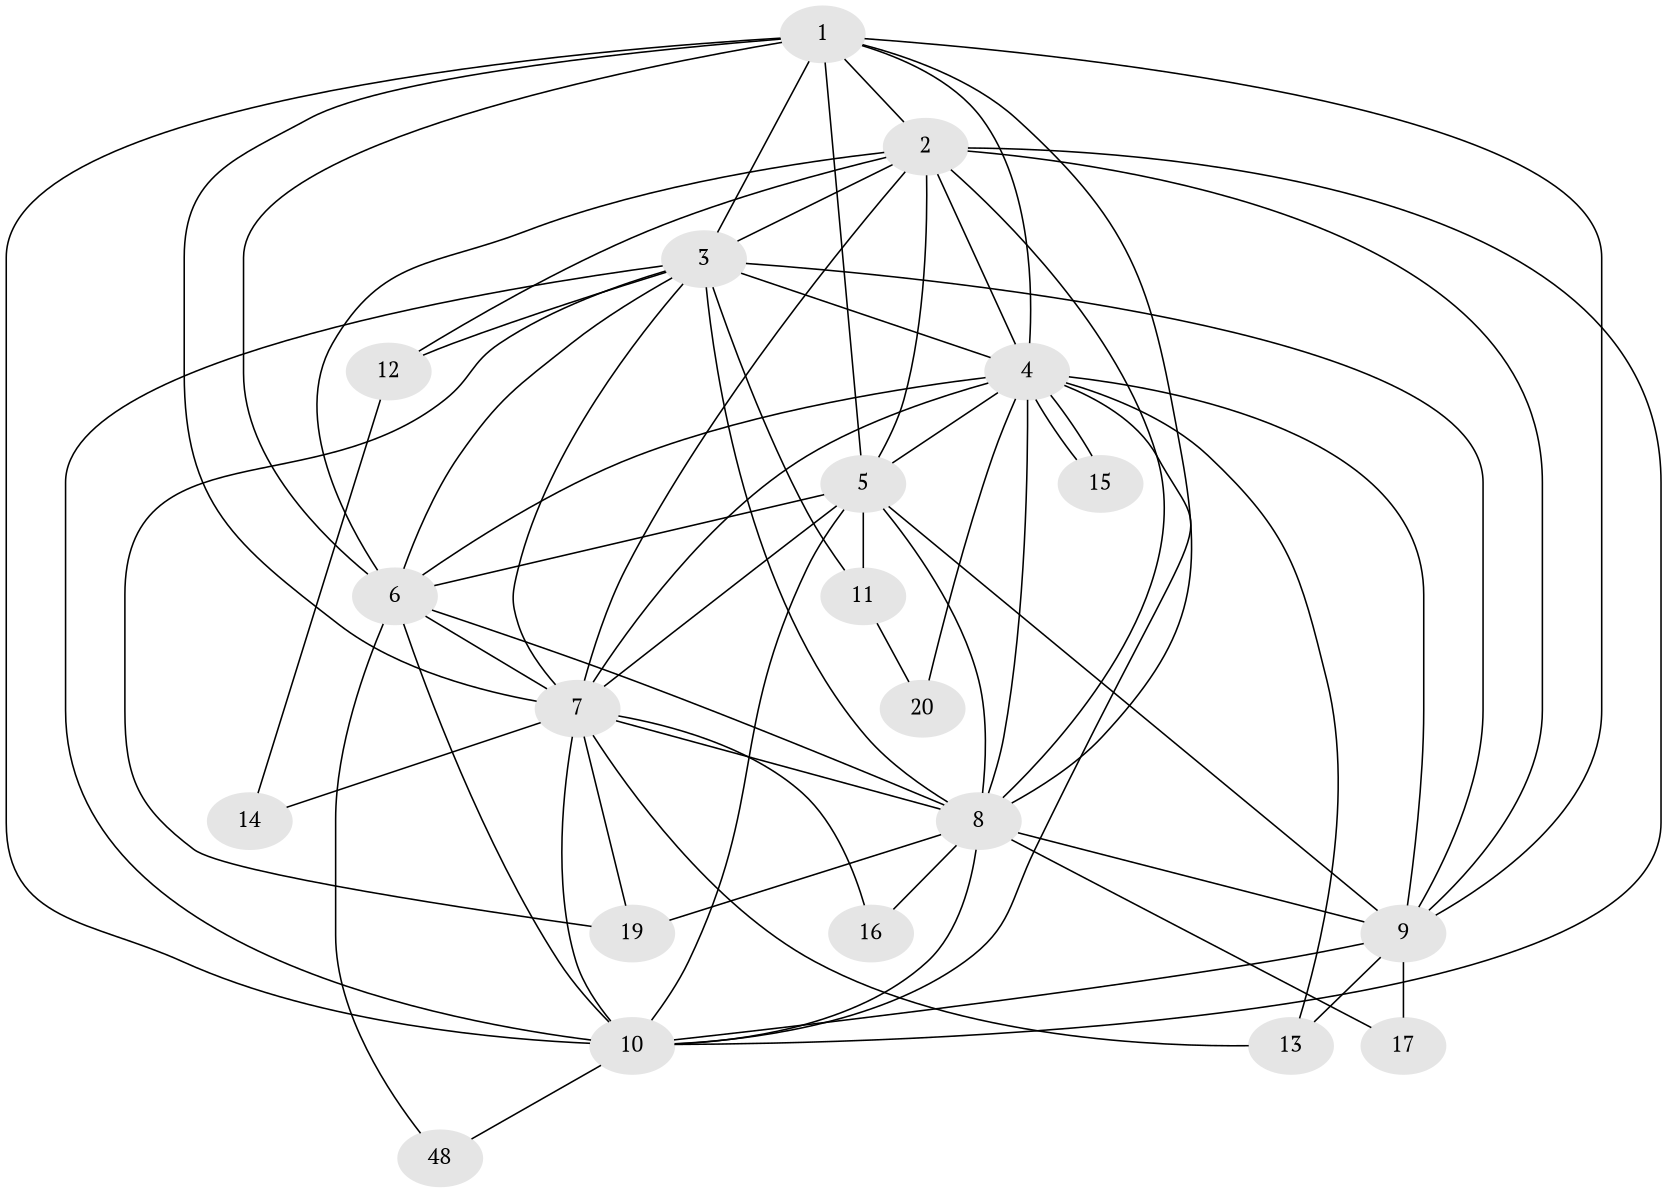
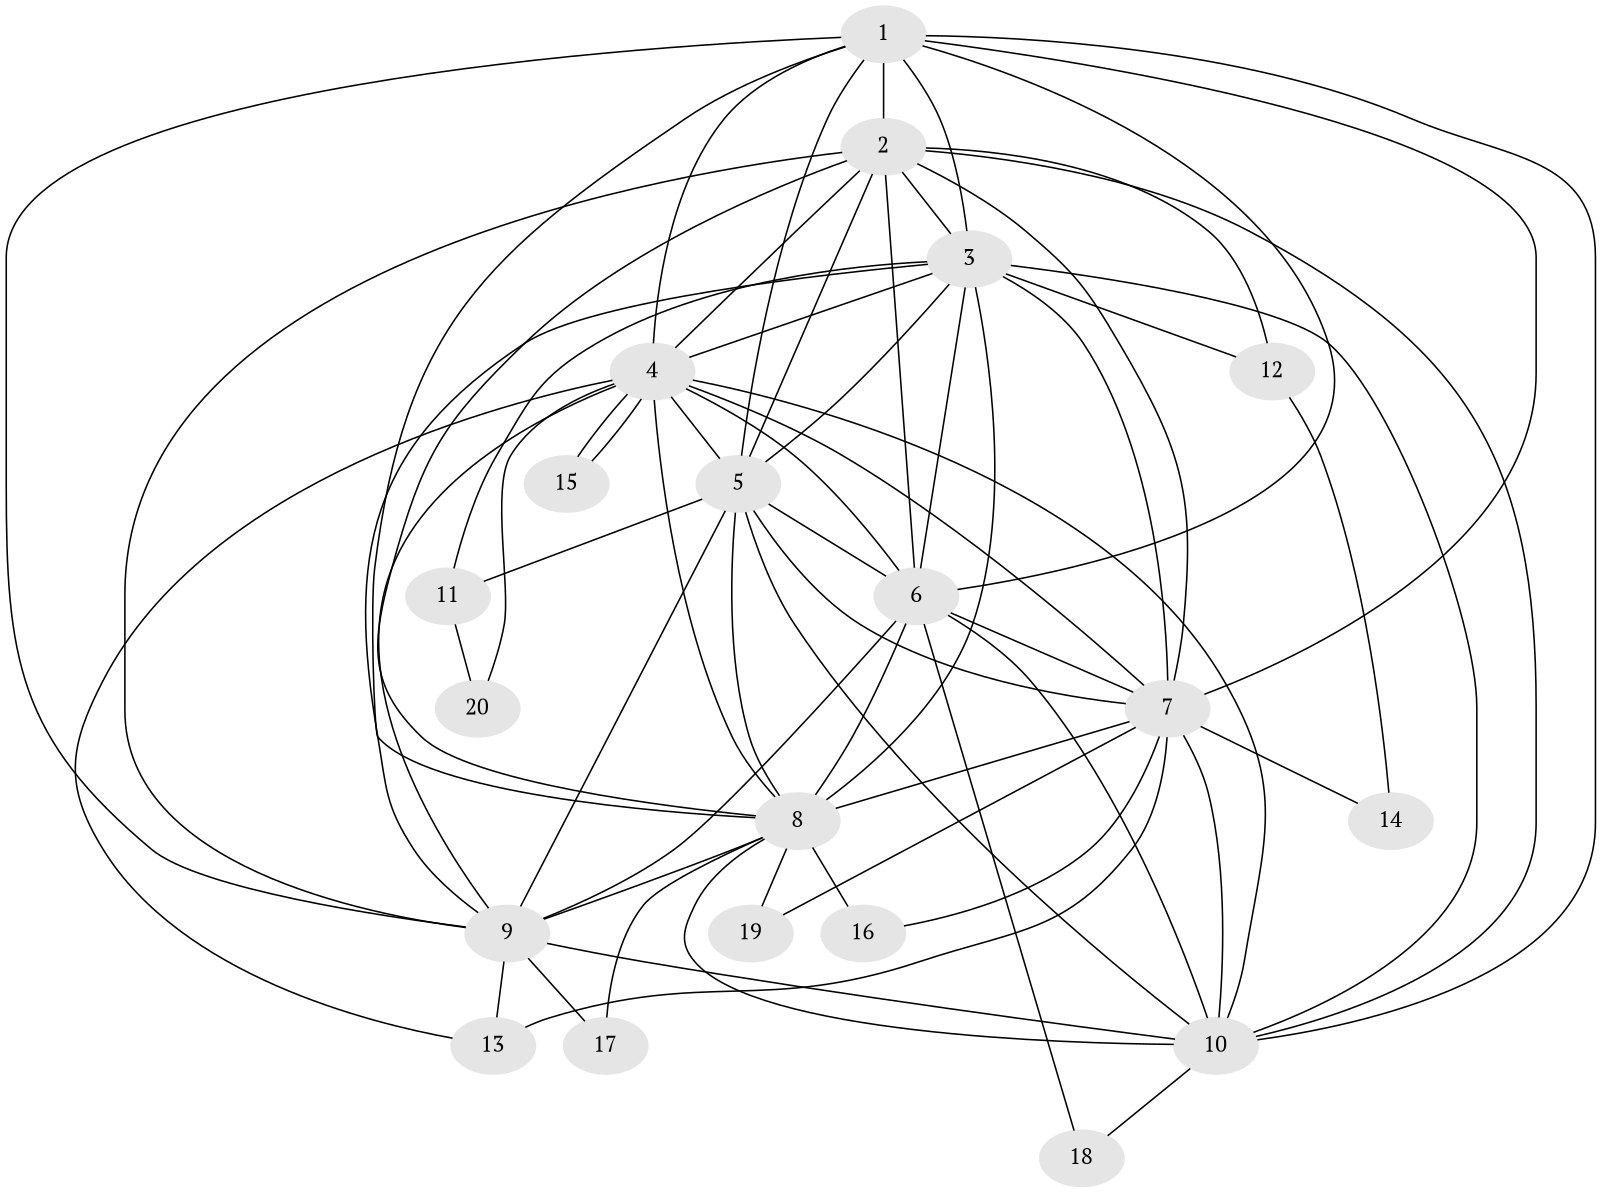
edge "3" -- "19": now "3" -- "5"
edge "6" -- "9": added
node "48": label "48" -> "18"
